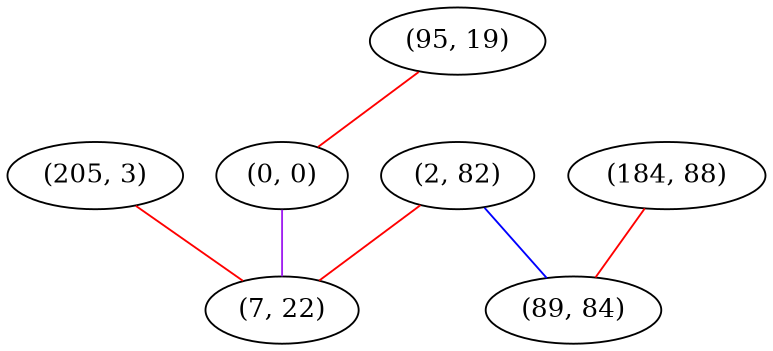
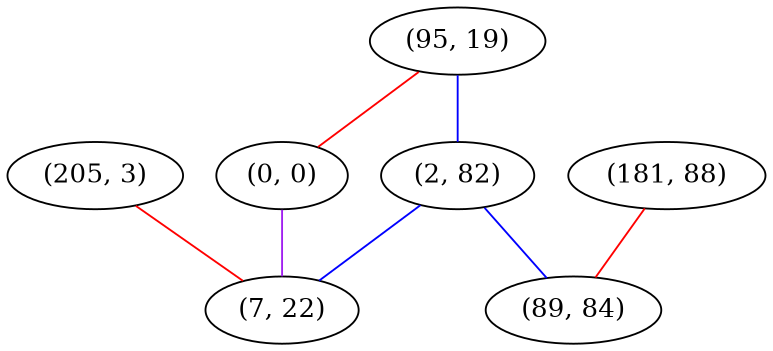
edge "(95, 19)" -- "(2, 82)": added
node "(184, 88)": label "(184, 88)" -> "(181, 88)"
edge "(2, 82)" -- "(7, 22)": color red -> blue
